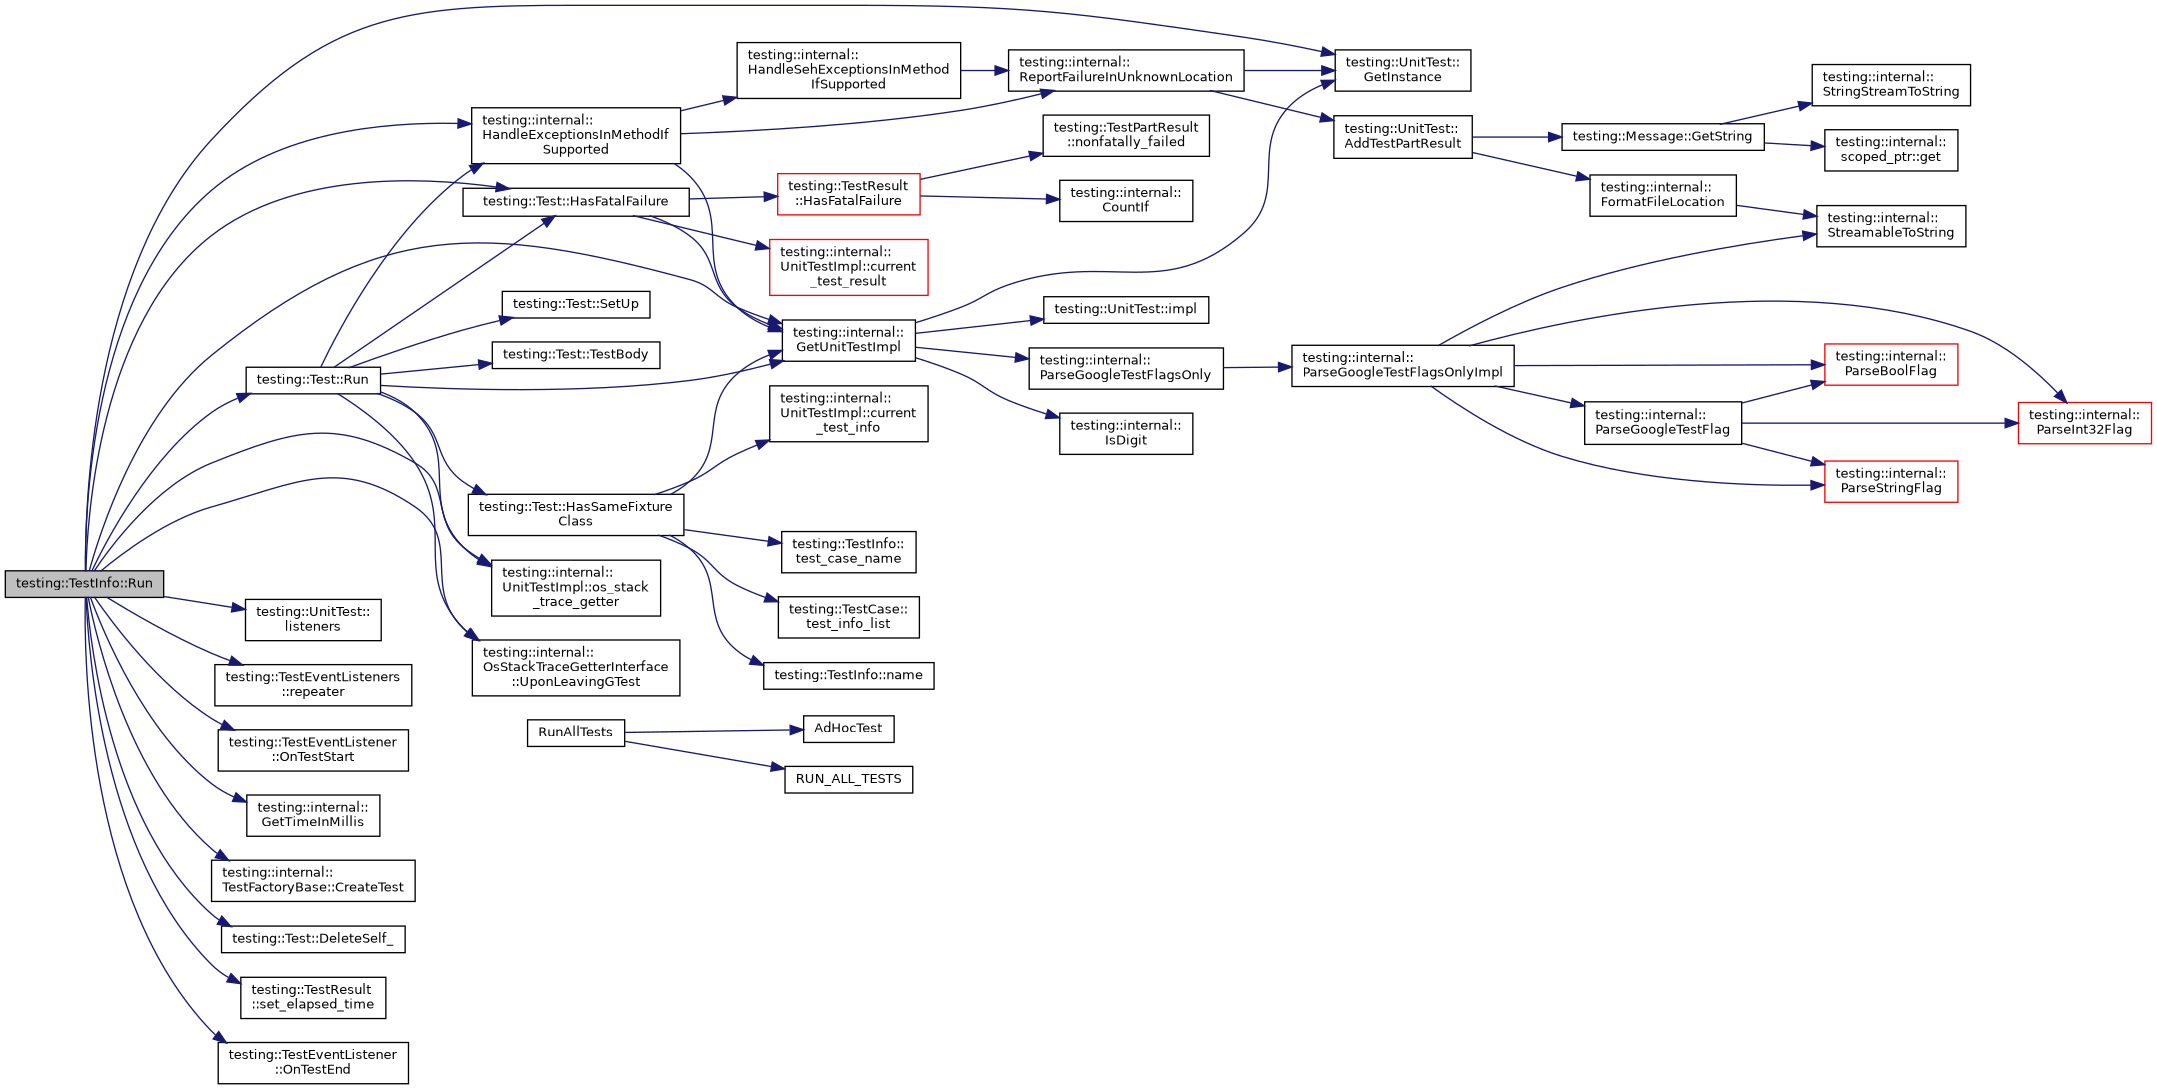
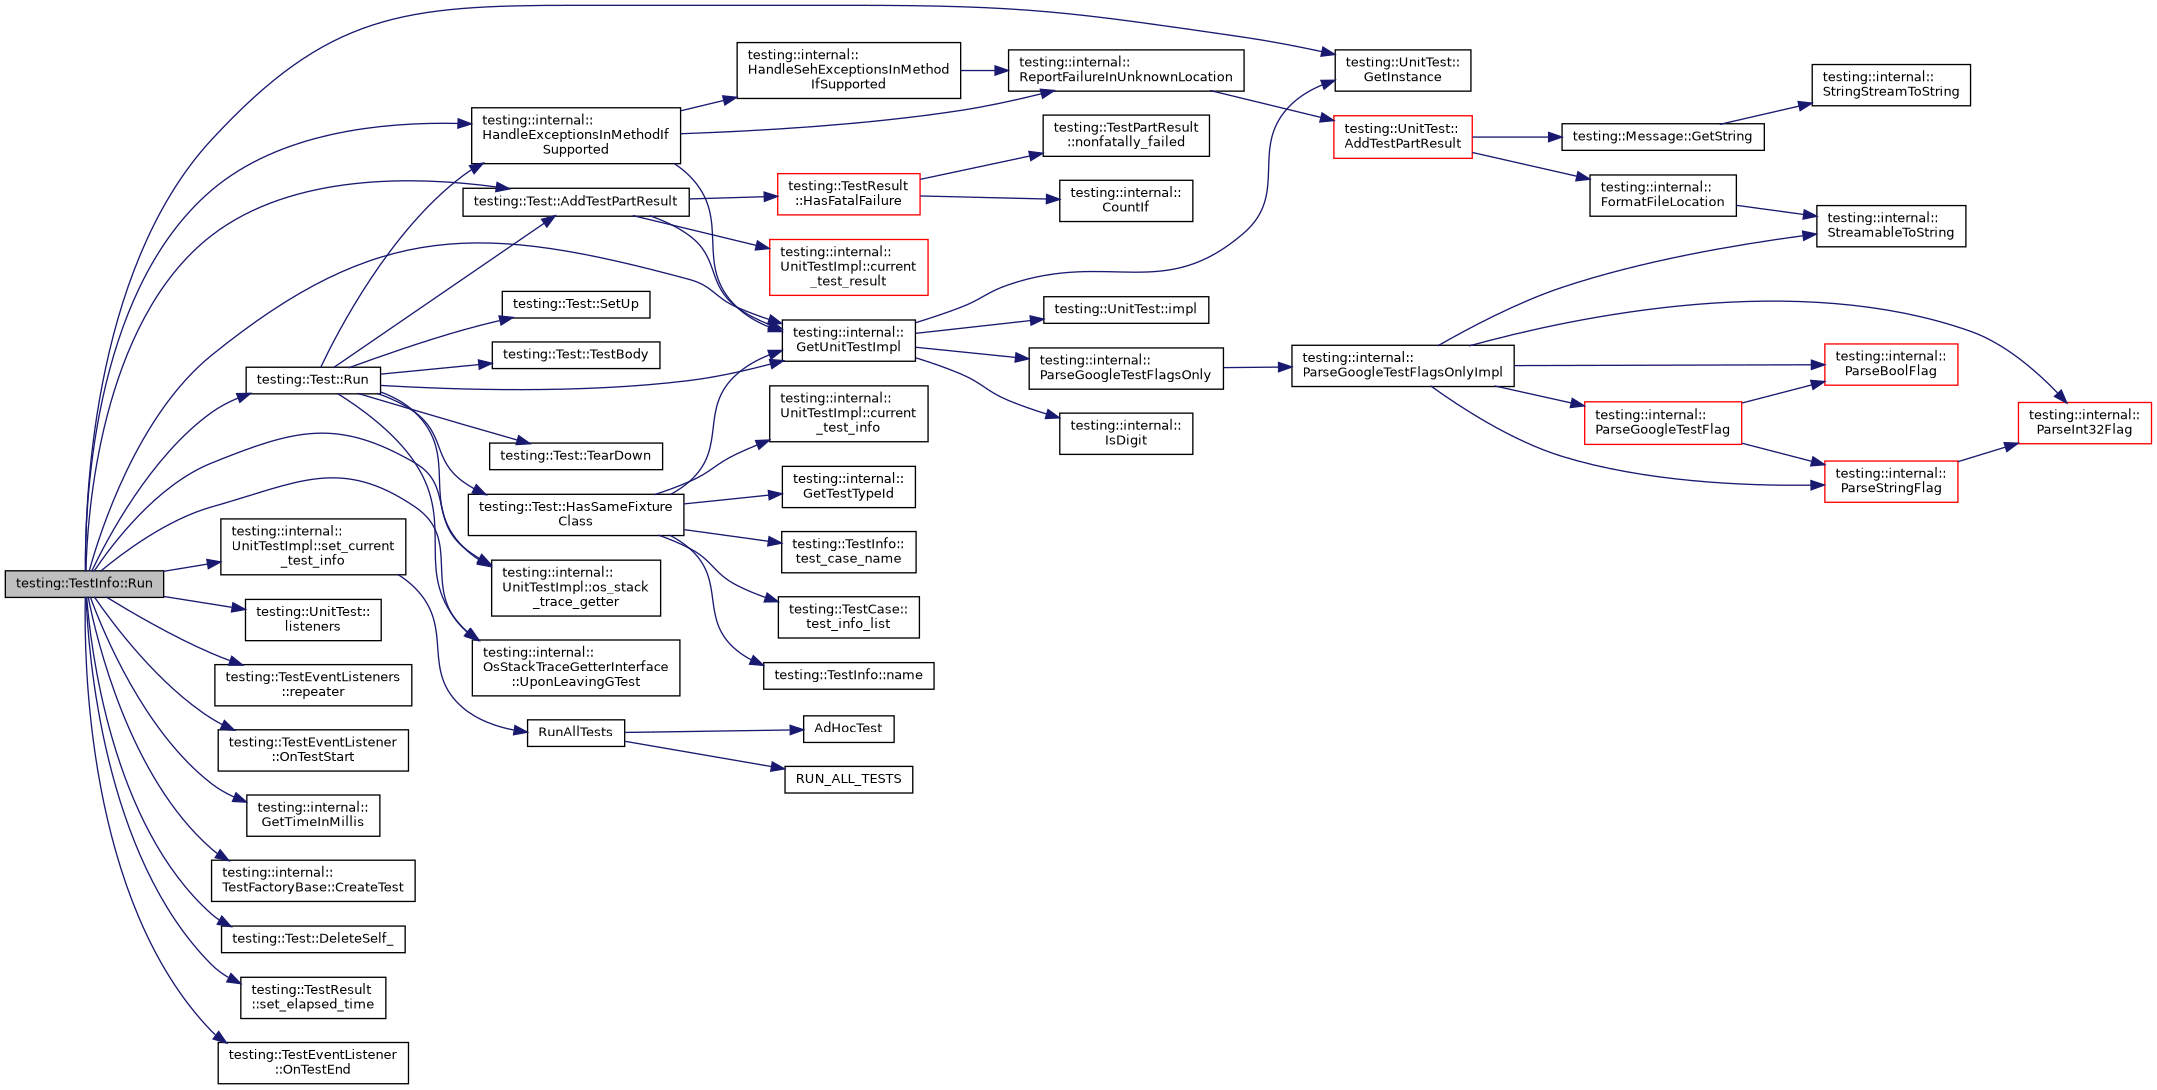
edge "testing::internal:: ReportFailureInUnknownLocation" -> "testing::UnitTest:: GetInstance": removed
node "testing::UnitTest:: AddTestPartResult": color black -> red
node "testing::internal:: scoped_ptr::get": removed
node "testing::Test::HasFatalFailure": label "testing::Test::HasFatalFailure" -> "testing::Test::AddTestPartResult"
node "testing::internal:: ParseGoogleTestFlag": color black -> red
edge "testing::internal:: ParseGoogleTestFlag" -> "testing::internal:: ParseInt32Flag": now "testing::internal:: ParseStringFlag" -> "testing::internal:: ParseInt32Flag"
node "testing::Test::TearDown": added
node "testing::internal:: GetTestTypeId": added
node "testing::internal:: UnitTestImpl::set_current _test_info": added
